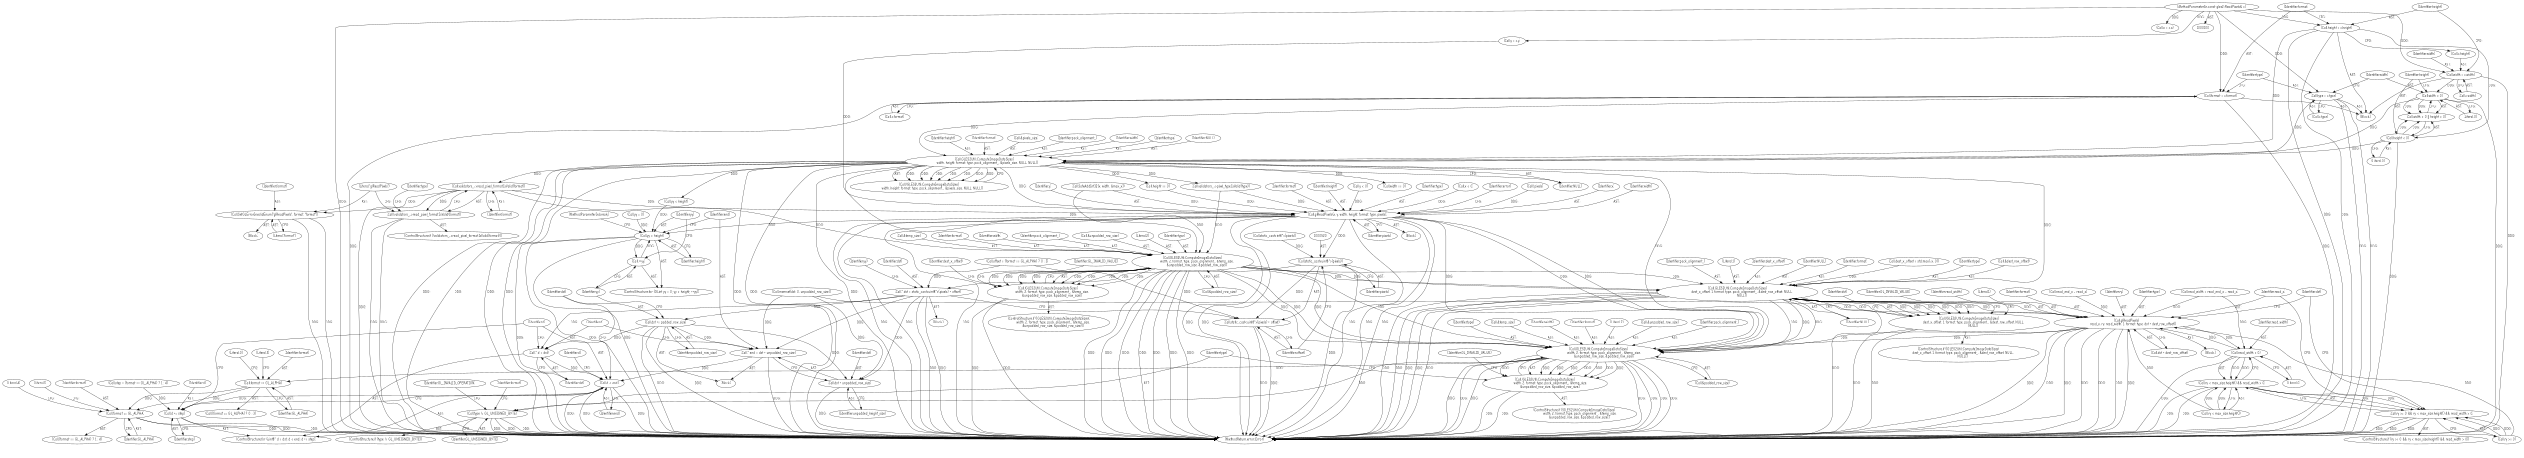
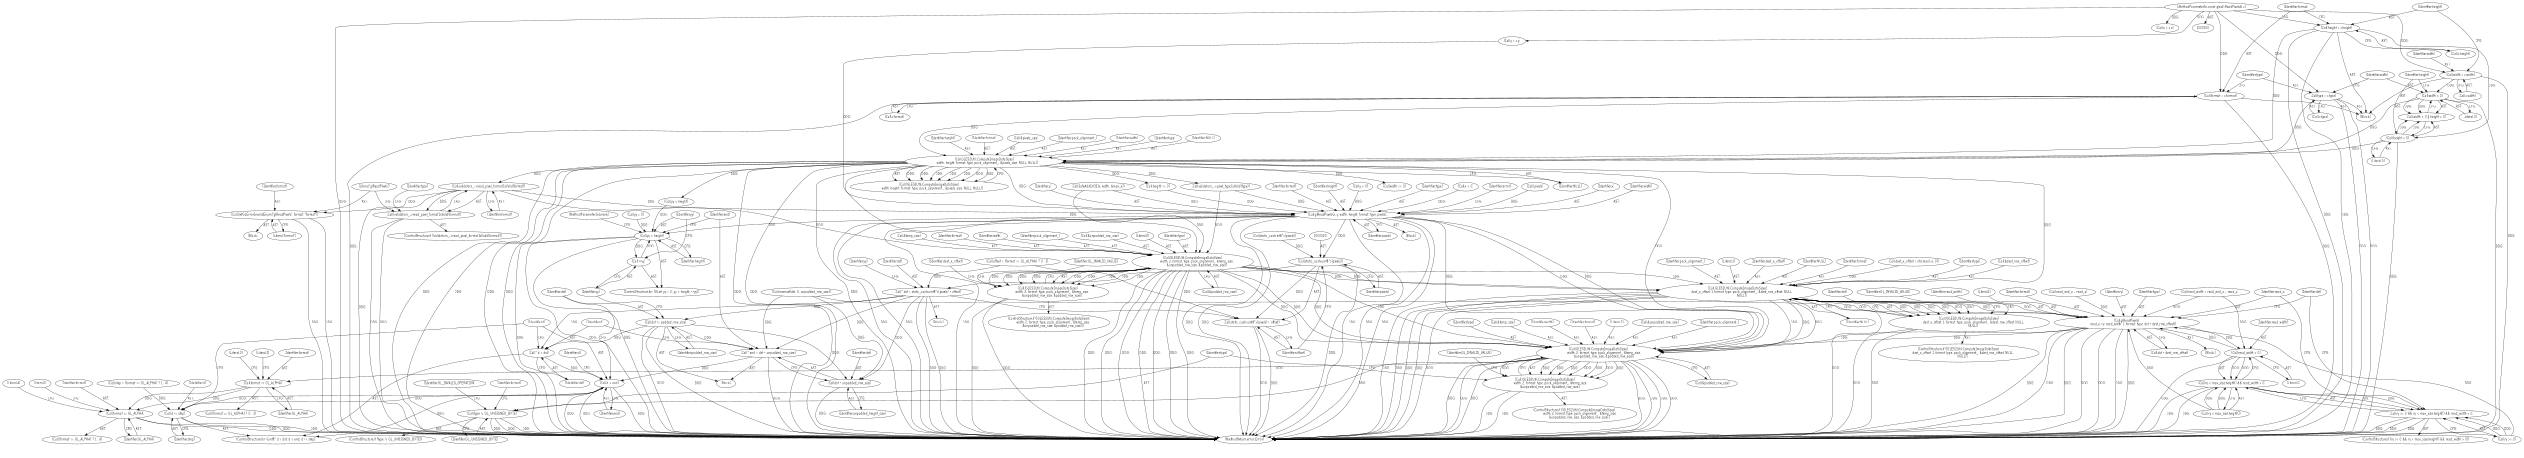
edge "(Call,c.height)" -> "(Call,width = c.width)": now "(Call,c.height)" -> "(Call,height = c.height)"
edge "(Call,d < end)" -> "(Call,d += step)": label "CFG: " -> "DDG: "
edge "(Call,d < end)" -> "(ControlStructure,for (uint8* d = dst; d < end; d += step))": label "AST: " -> "DDG: "
